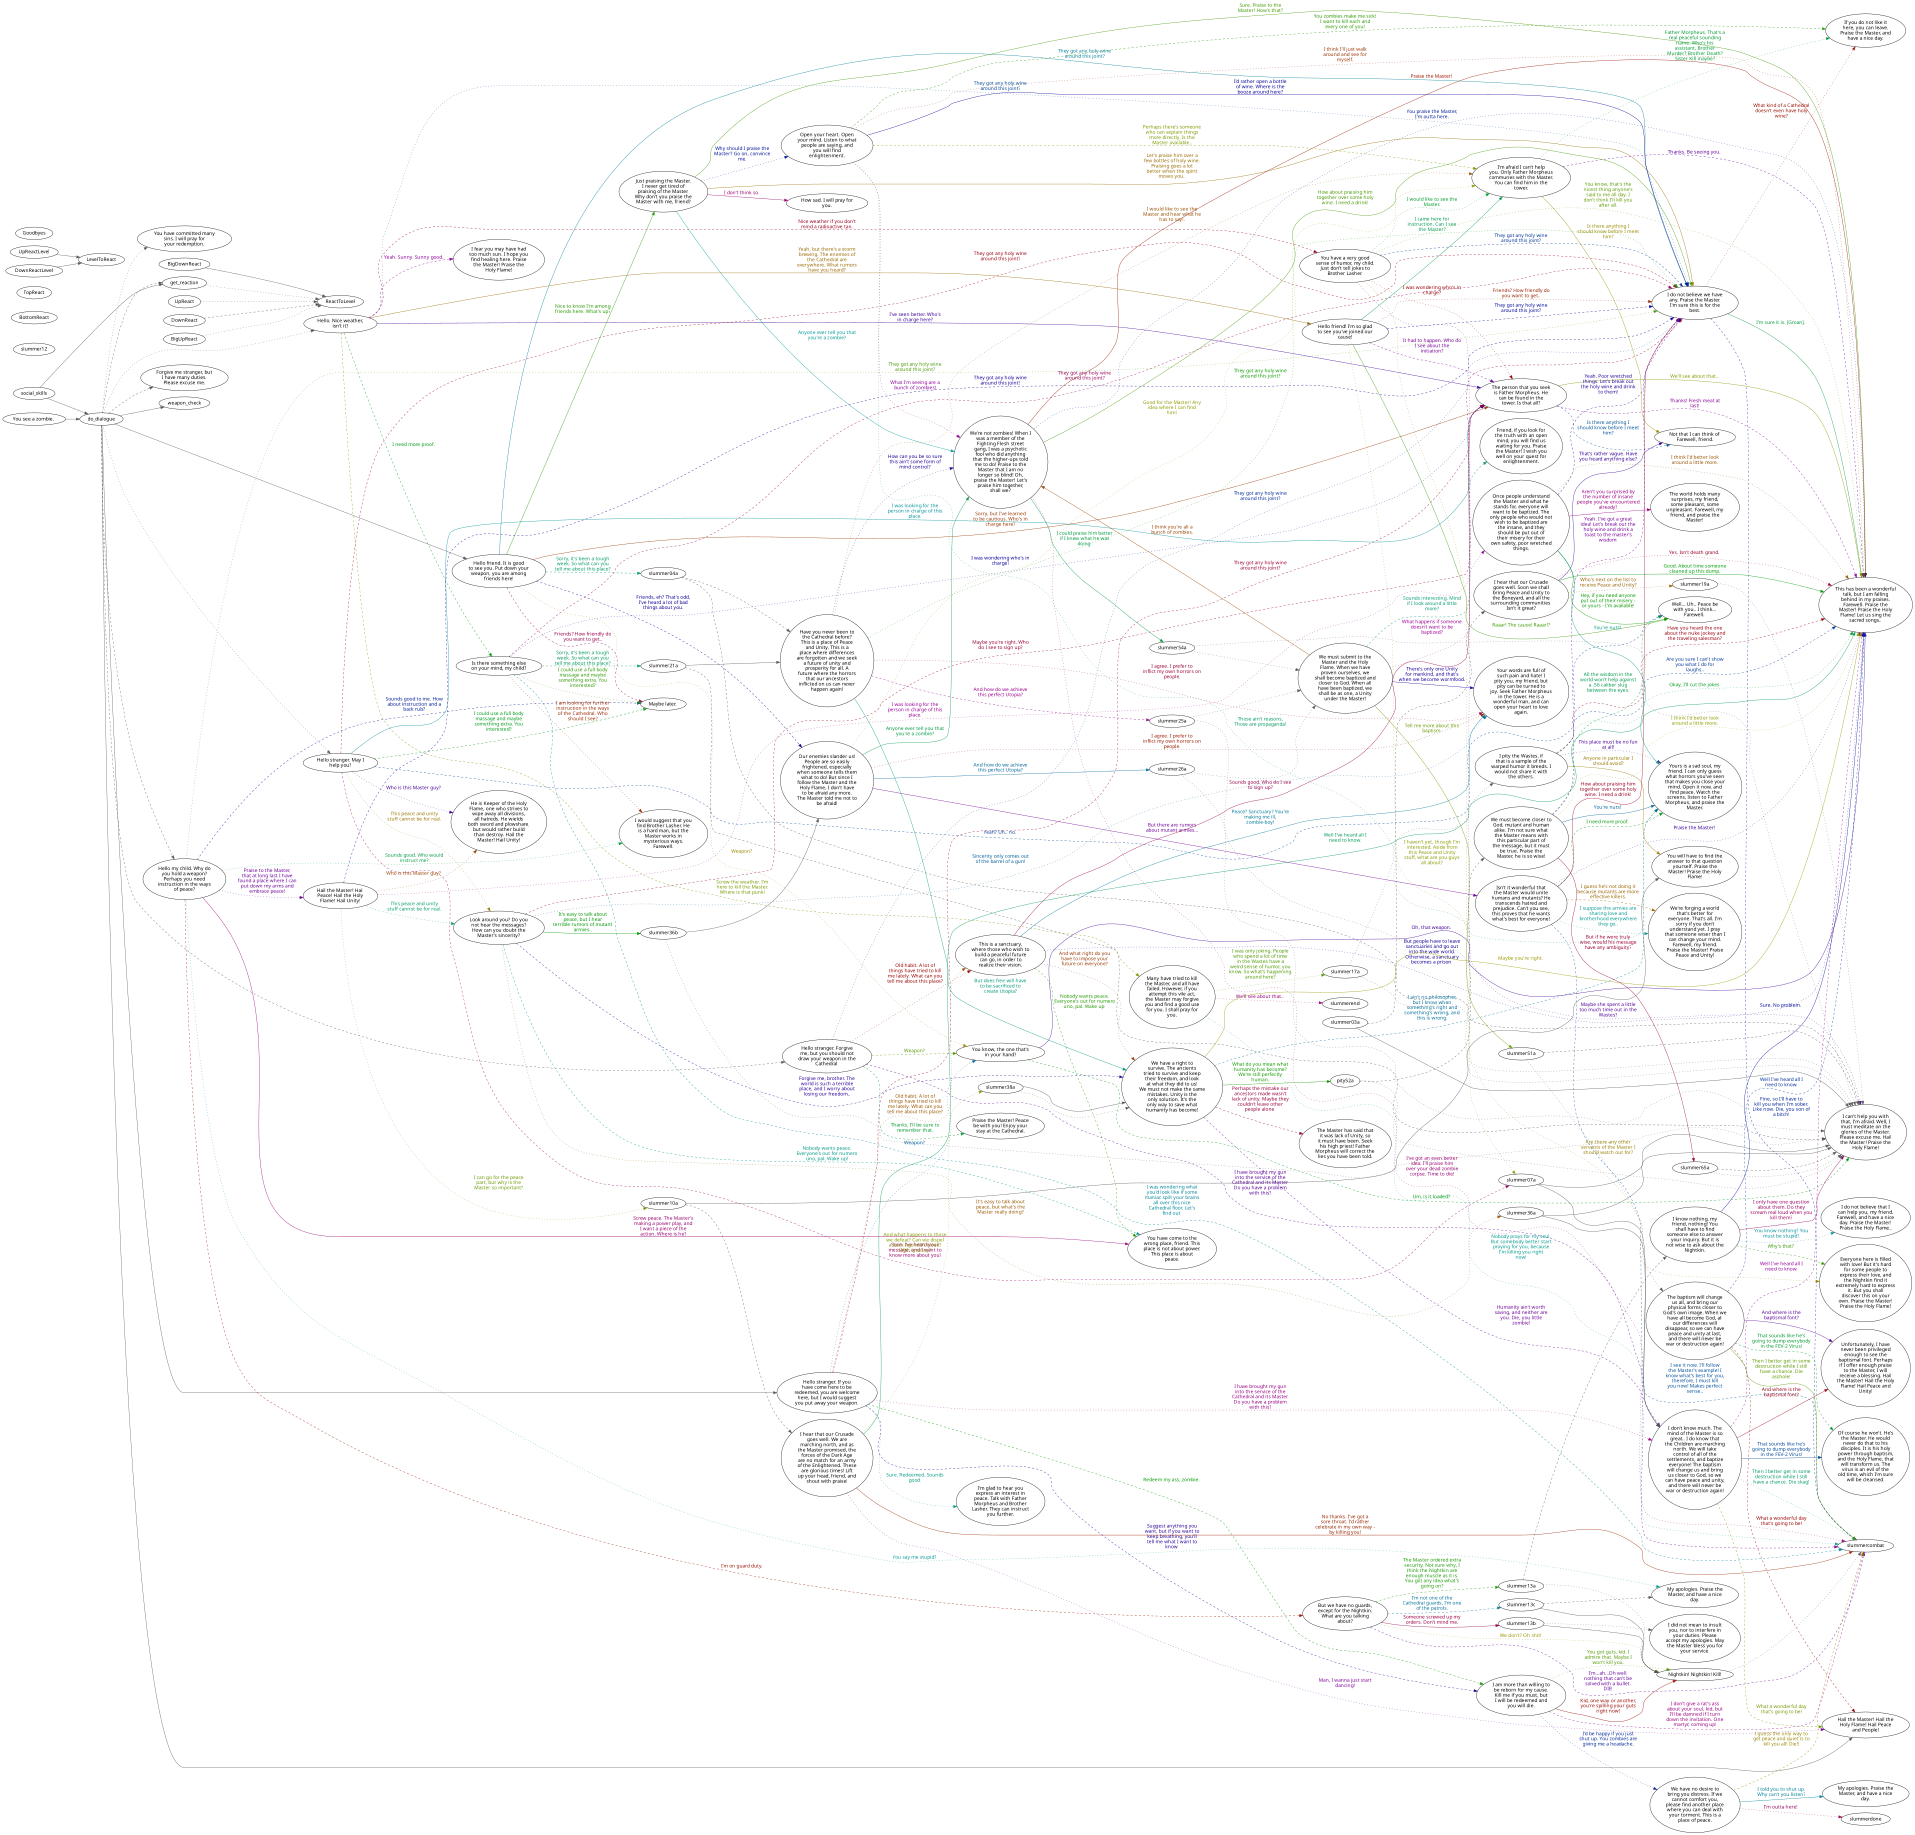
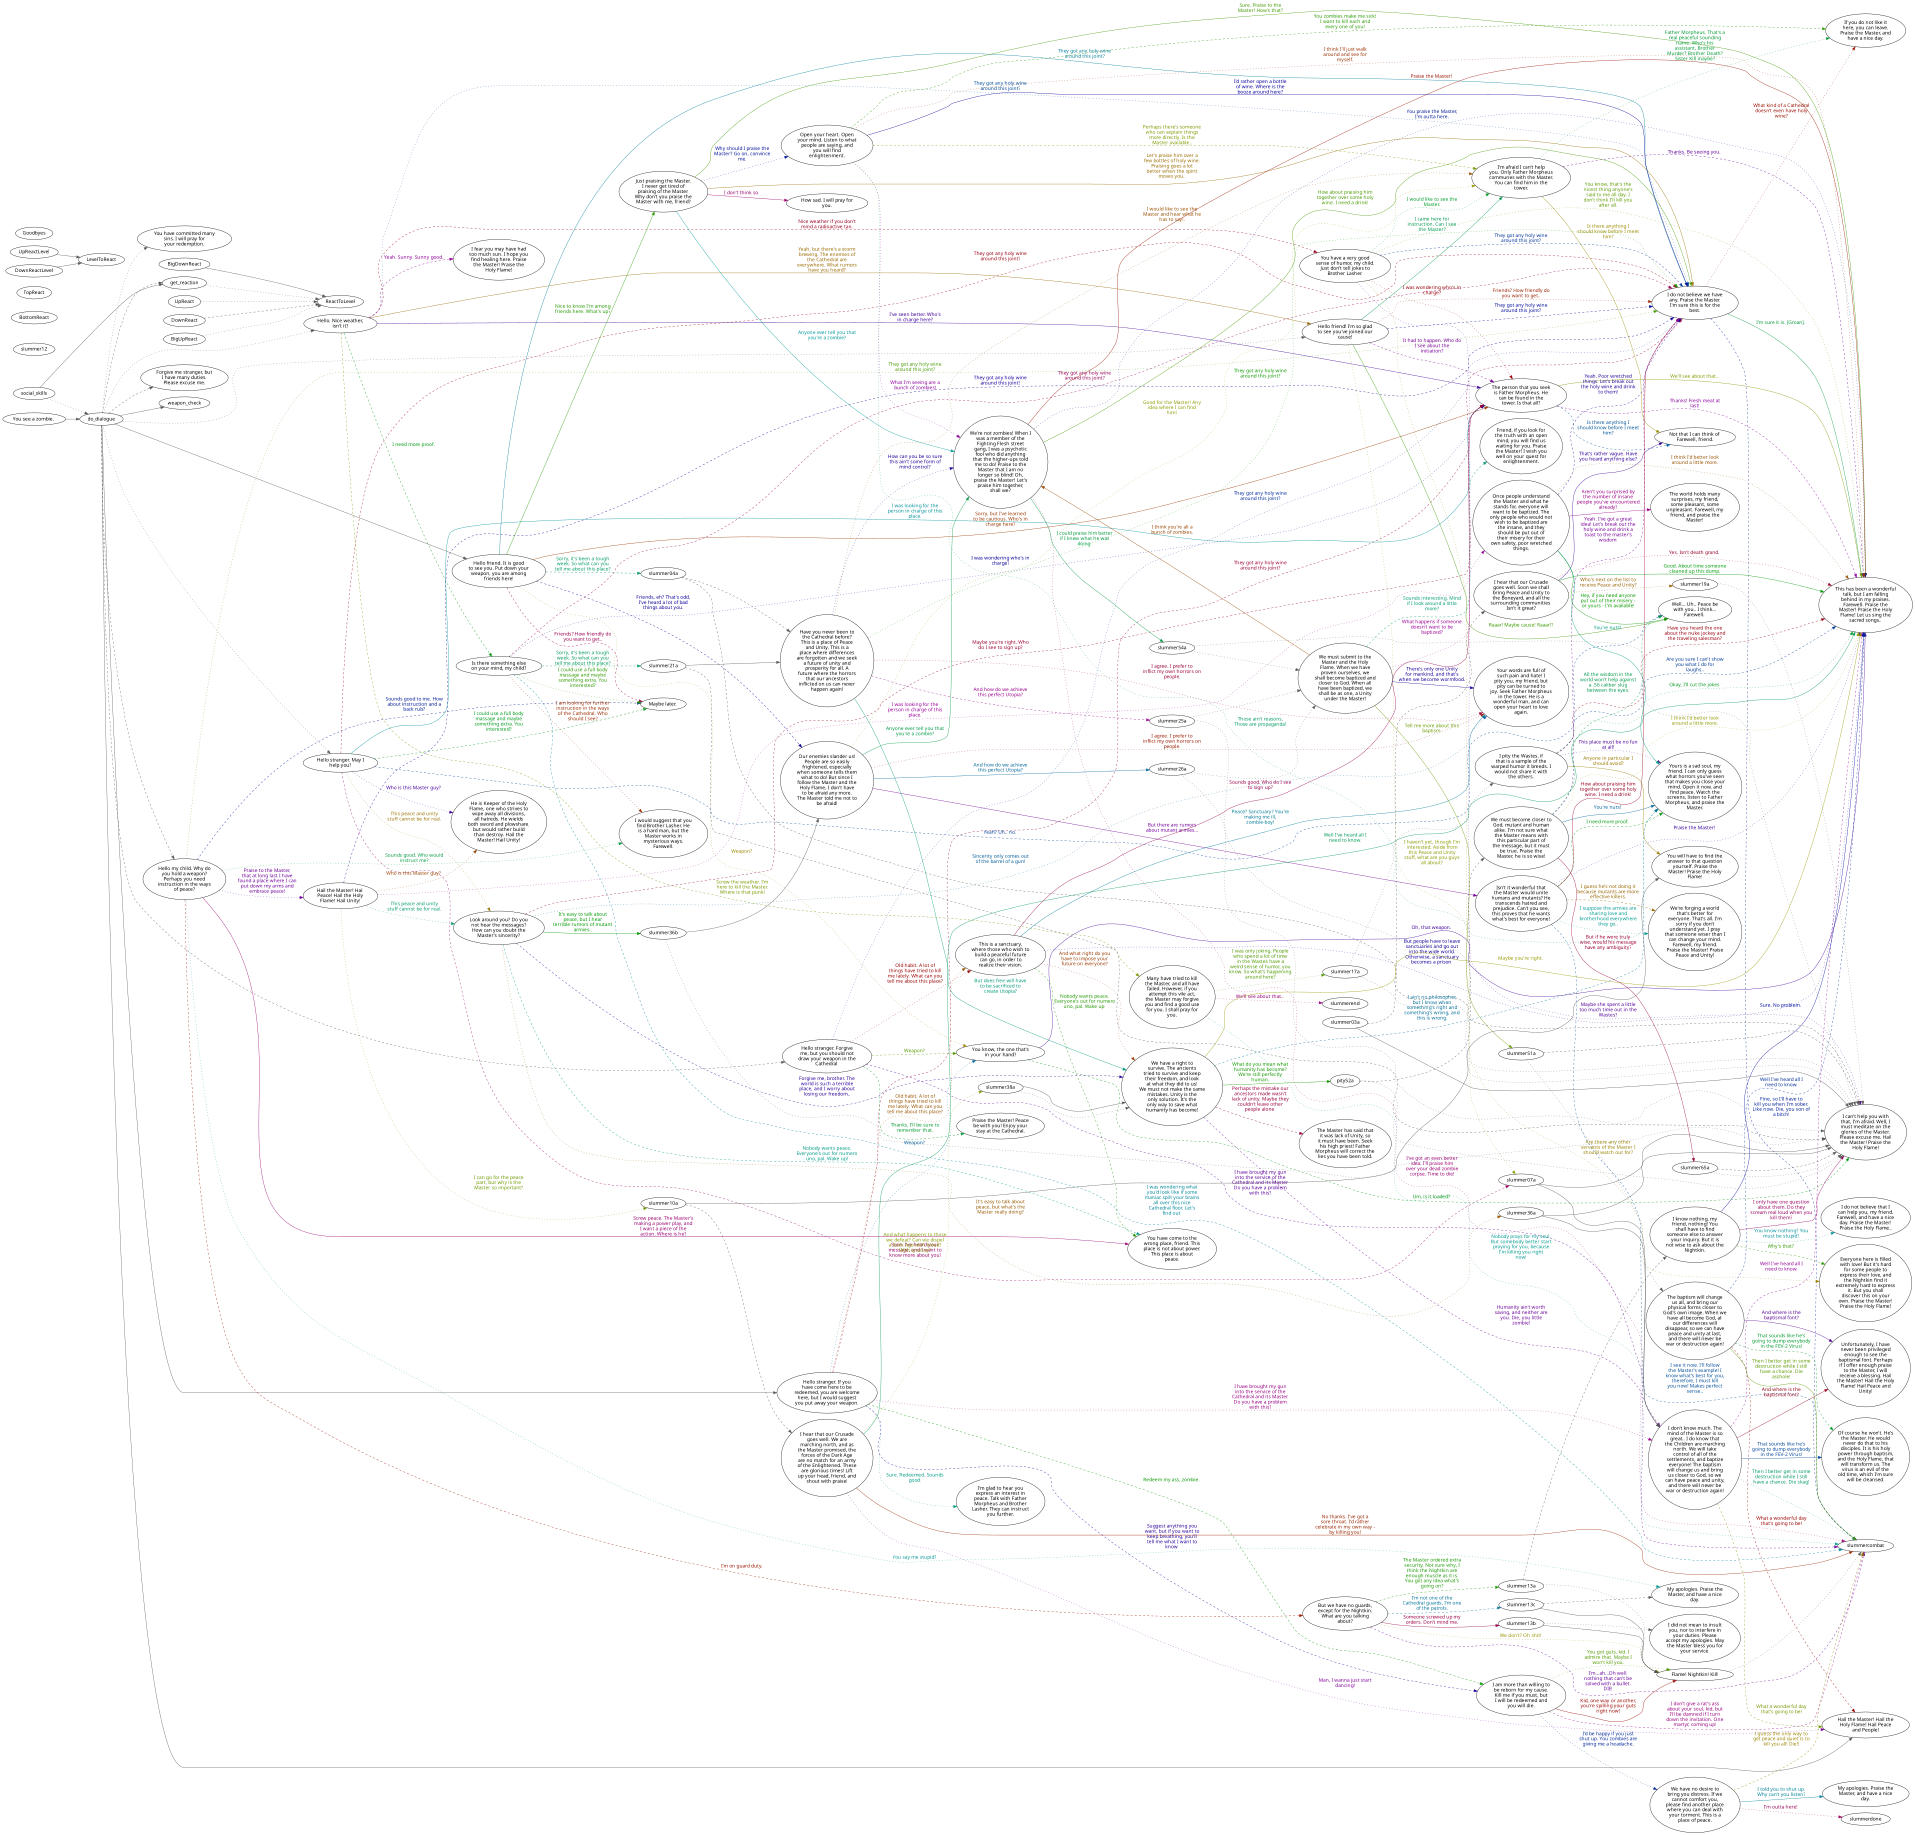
edge "do_dialogue" -> "Hello friend! I'm so glad to see you've joined our cause!": added
edge "social_skills" -> "do_dialogue": style solid -> dotted
edge "Hello friend! I'm so glad to see you've joined our cause!" -> "Well... Uh.. Peace be with you.. I think... Farewell..": label "Raaar! The cause! Raaar!?" -> "Raaar! Maybe cause! Raaar!?"
node "Nightkin! Nightkin! Kill!": label "Nightkin! Nightkin! Kill!" -> "Flame! Nightkin! Kill!"
